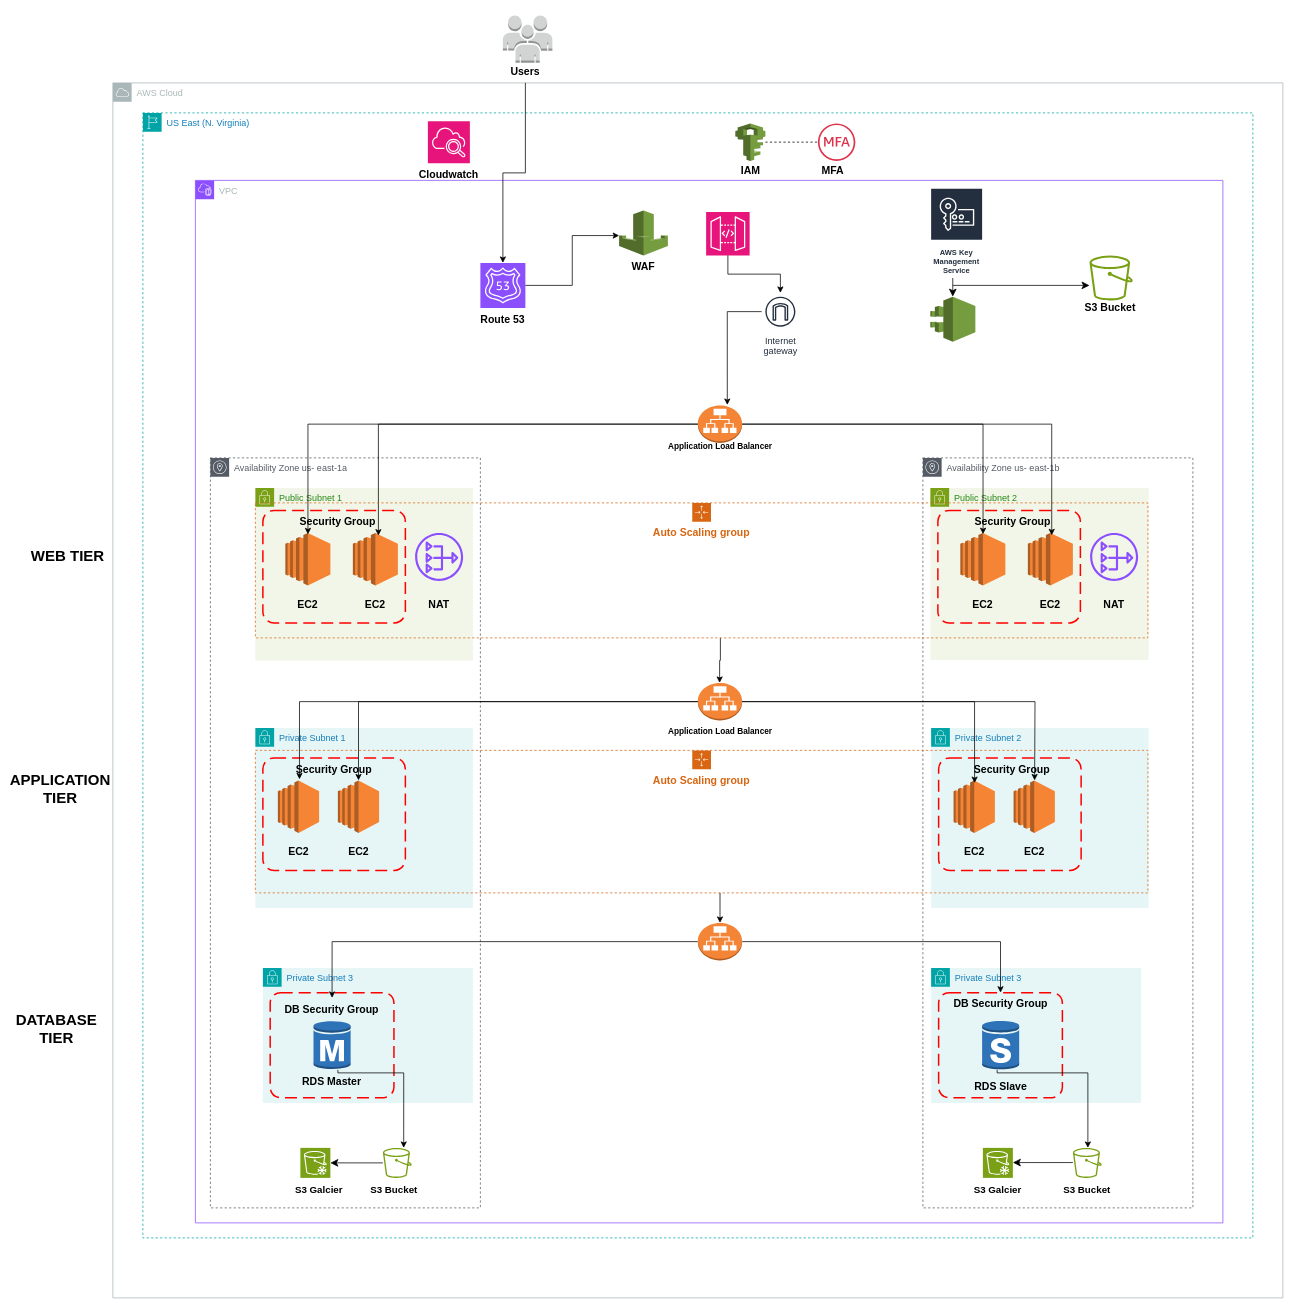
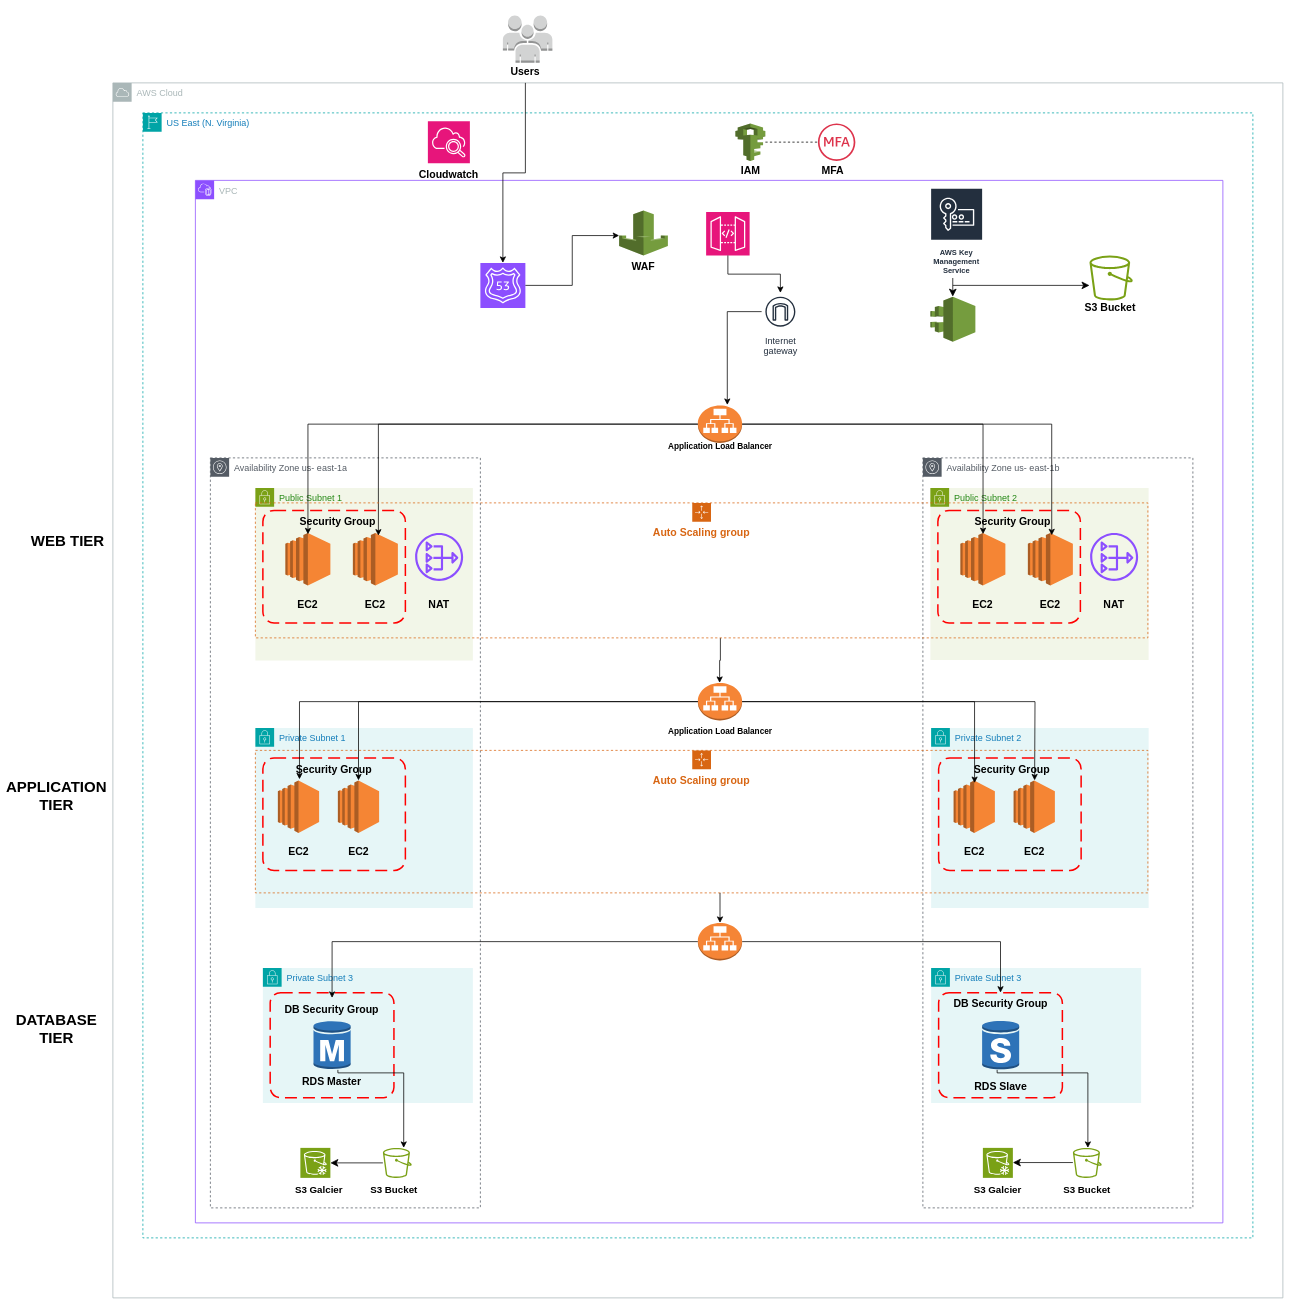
node "Route 53": removed
node "WEB TIER": moved (68, 555) -> (68, 540)
node "APPLICATION TIER": moved (60, 788) -> (57, 795)
